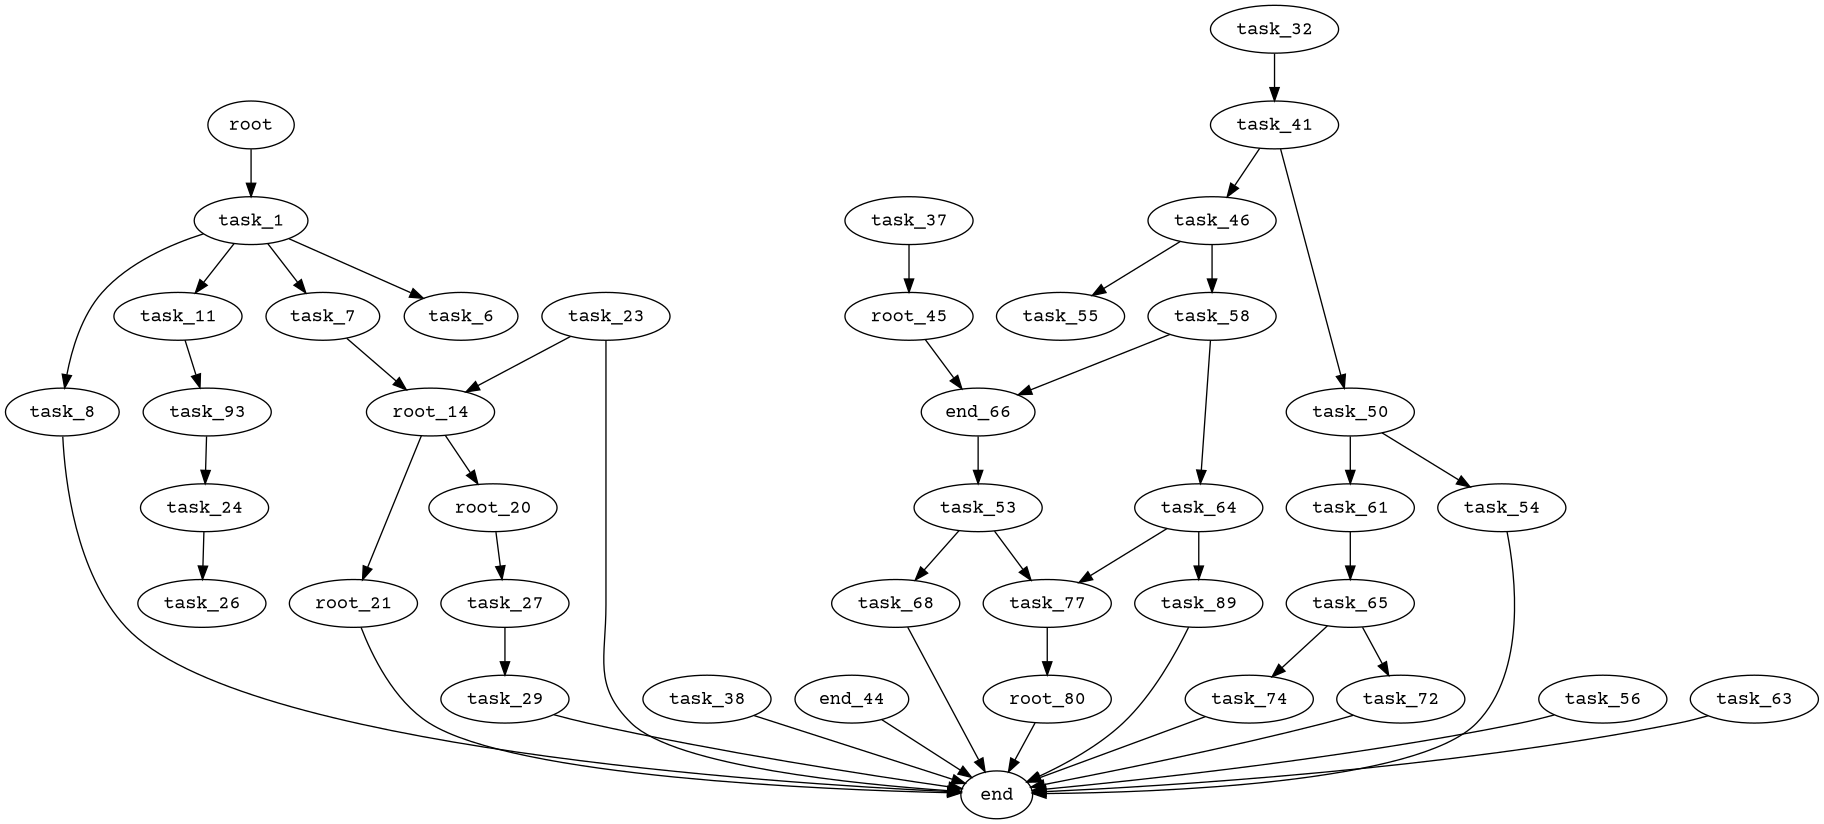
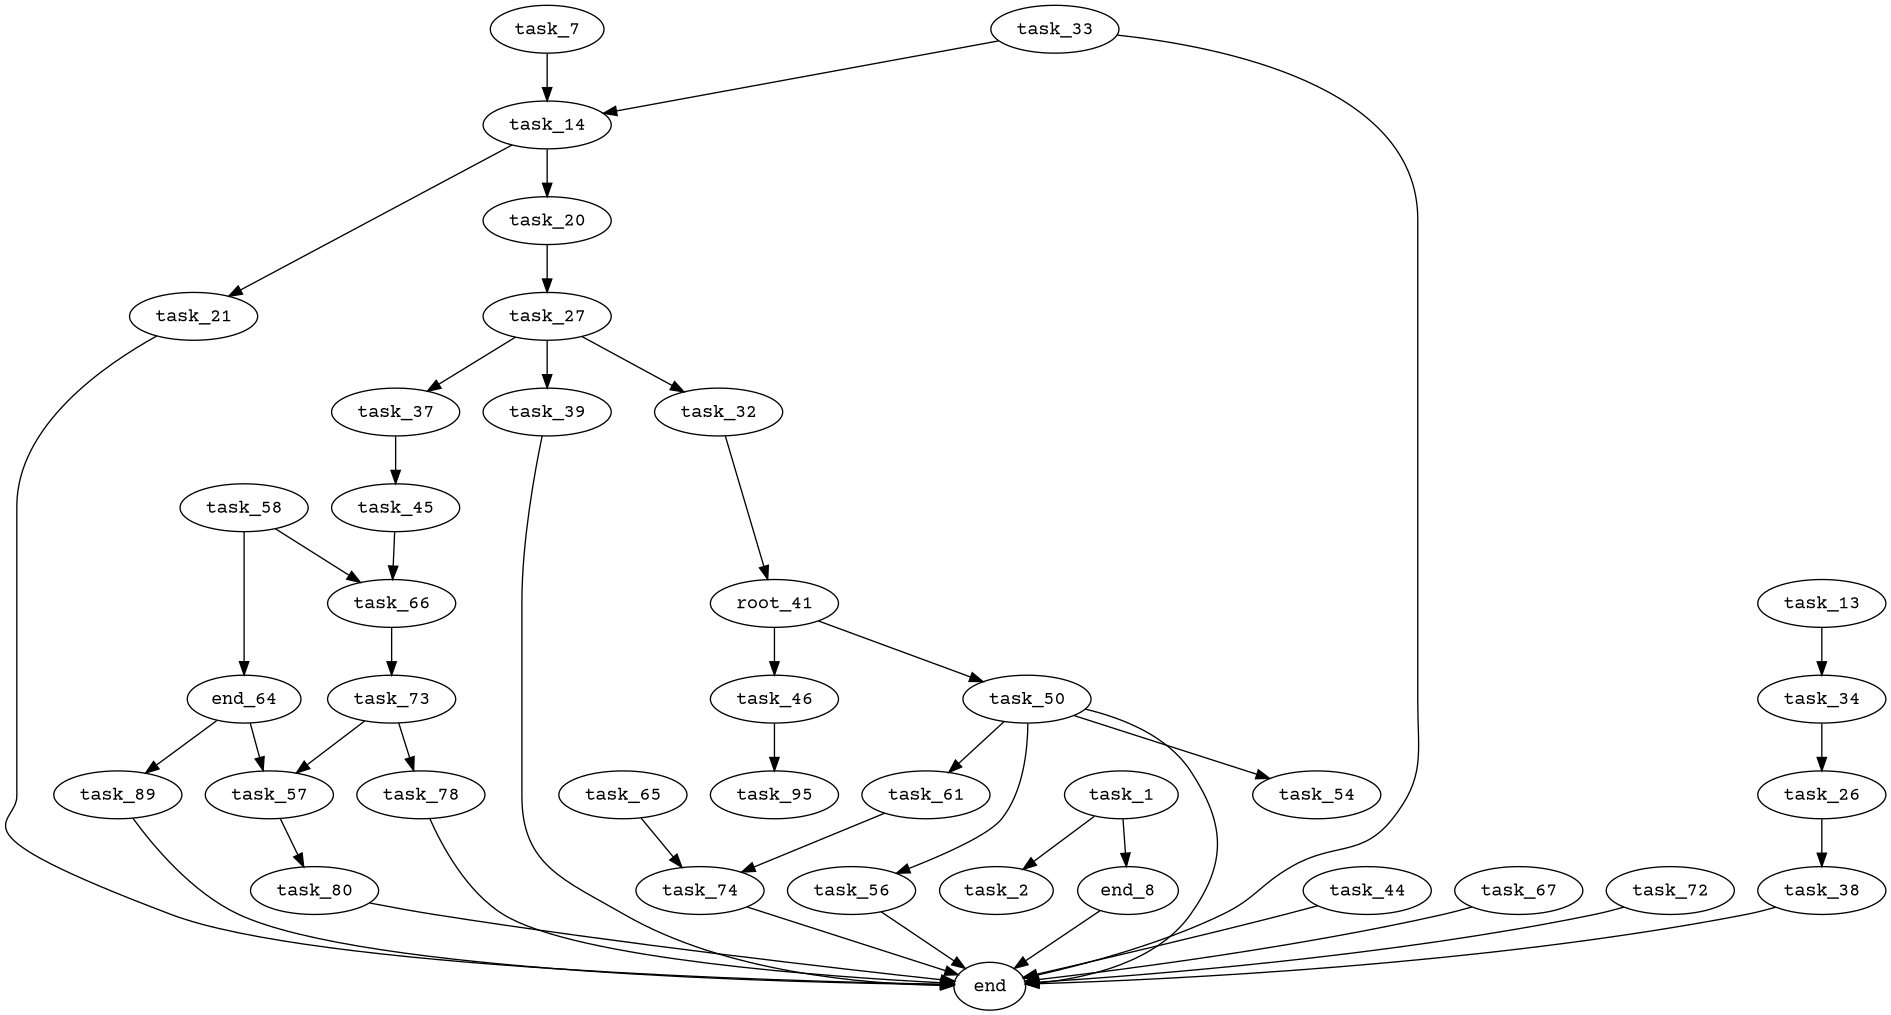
node "root": removed
node "task_41": label "task_41" -> "root_41"
edge "task_46" -> "task_58": removed
edge "task_1" -> "task_7": removed
node "task_11": removed
node "task_6": label "task_6" -> "task_2"
node "task_23": label "task_23" -> "task_33"
node "root_45": label "root_45" -> "task_45"
node "task_55": label "task_55" -> "task_95"
edge "task_27" -> "task_37": added
edge "task_27" -> "task_32": added
node "task_8": label "task_8" -> "end_8"
node "task_93": label "task_93" -> "task_13"
node "root_14": label "root_14" -> "task_14"
node "end_66": label "end_66" -> "task_66"
node "task_24": label "task_24" -> "task_34"
node "root_20": label "root_20" -> "task_20"
node "task_53": label "task_53" -> "task_73"
node "task_64": label "task_64" -> "end_64"
edge "task_61" -> "task_65": now "task_61" -> "task_74"
node "root_21": label "root_21" -> "task_21"
node "task_68": label "task_68" -> "task_78"
node "task_77": label "task_77" -> "task_57"
edge "task_65" -> "task_72": removed
node "task_29": label "task_29" -> "task_39"
node "end_44": label "end_44" -> "task_44"
node "root_80": label "root_80" -> "task_80"
node "task_63": label "task_63" -> "task_67"
edge "task_54" -> "end": now "task_50" -> "end"
edge "task_50" -> "task_56": added
edge "task_26" -> "task_38": added
